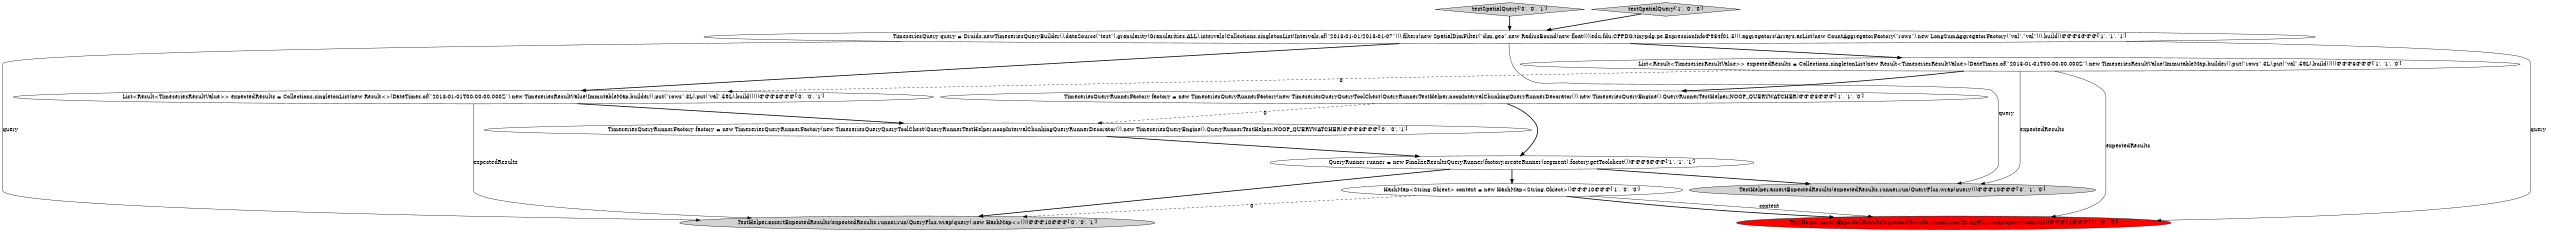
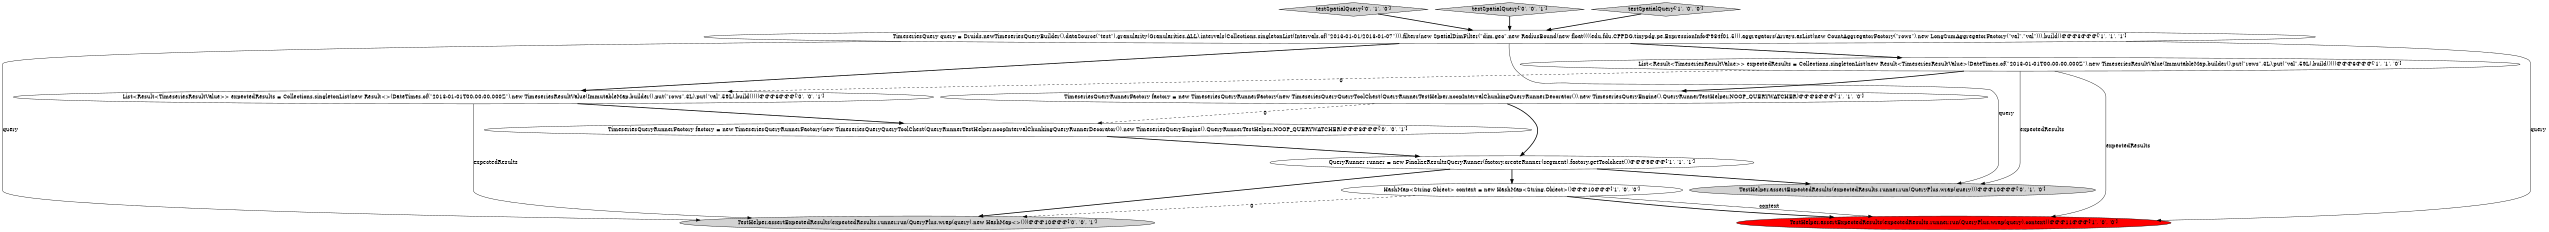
node "testSpatialQuery['0', '1', '0']": added
